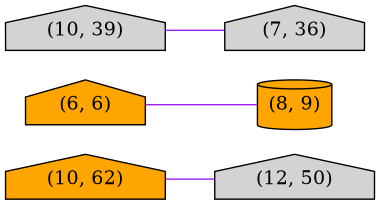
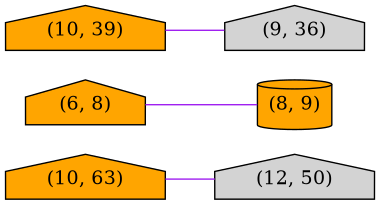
node "(10, 39)": fillcolor lightgrey -> orange
node "(7, 36)": label "(7, 36)" -> "(9, 36)"
node "(6, 6)": label "(6, 6)" -> "(6, 8)"
node "(10, 62)": label "(10, 62)" -> "(10, 63)"
